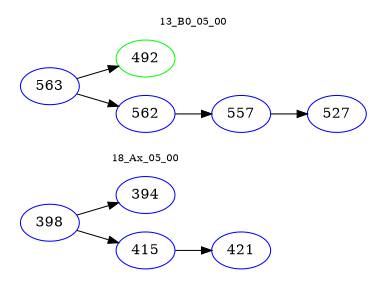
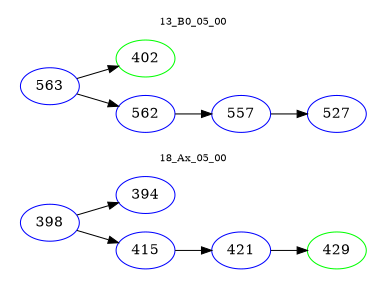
node "492": label "492" -> "402"
node "429": added
